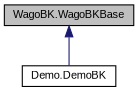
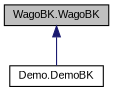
node "WagoBK.WagoBKBase": label "WagoBK.WagoBKBase" -> "WagoBK.WagoBK"
